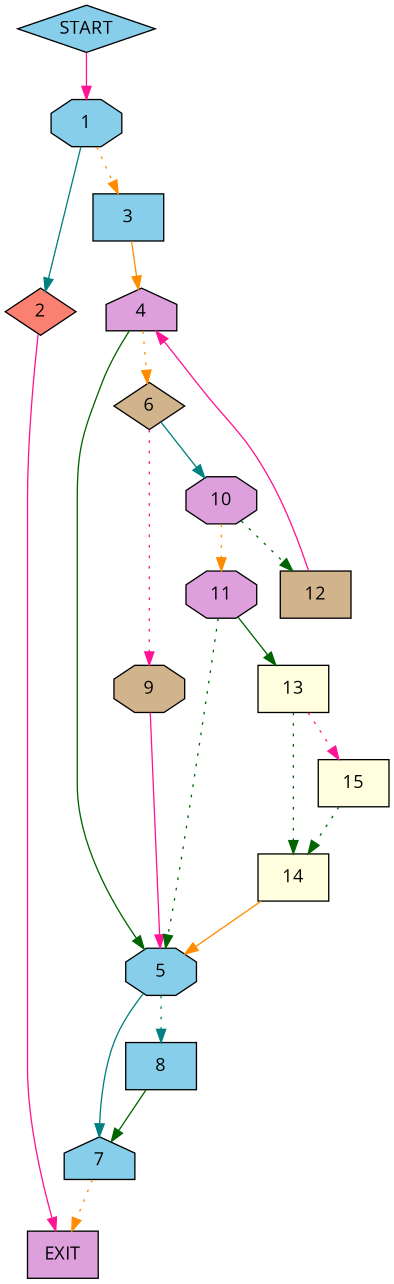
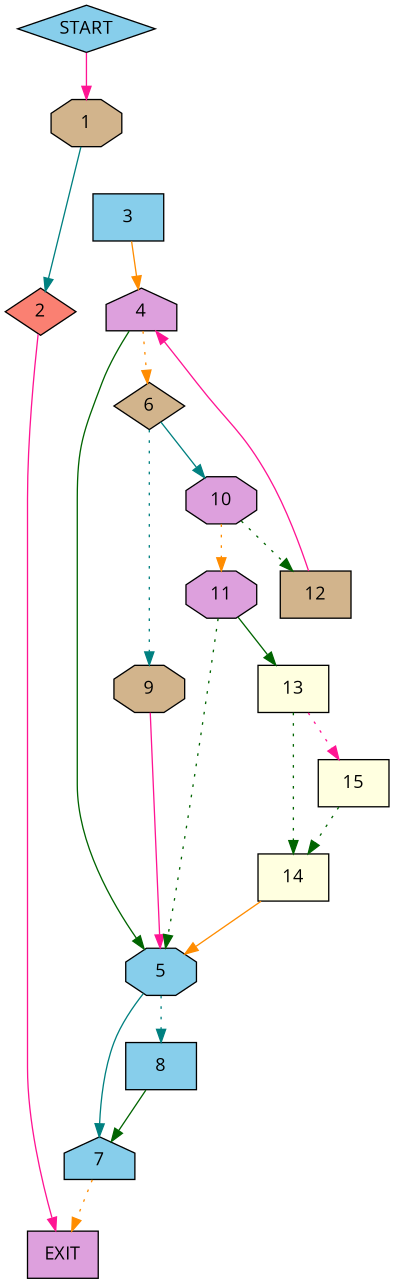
node "1": fillcolor skyblue -> tan
edge "1" -> "3": removed
edge "6" -> "9": color deeppink -> teal
